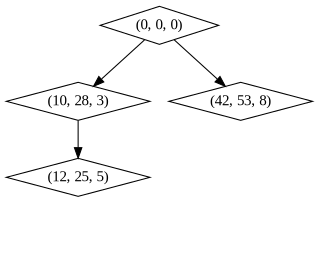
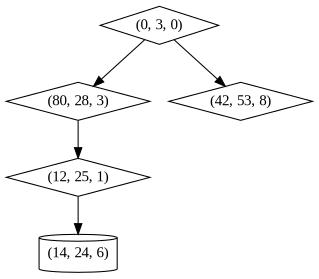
node "(0, 0, 0)": label "(0, 0, 0)" -> "(0, 3, 0)"
node "(10, 28, 3)": label "(10, 28, 3)" -> "(80, 28, 3)"
node "(12, 25, 5)": label "(12, 25, 5)" -> "(12, 25, 1)"
node "(14, 24, 6)": added
